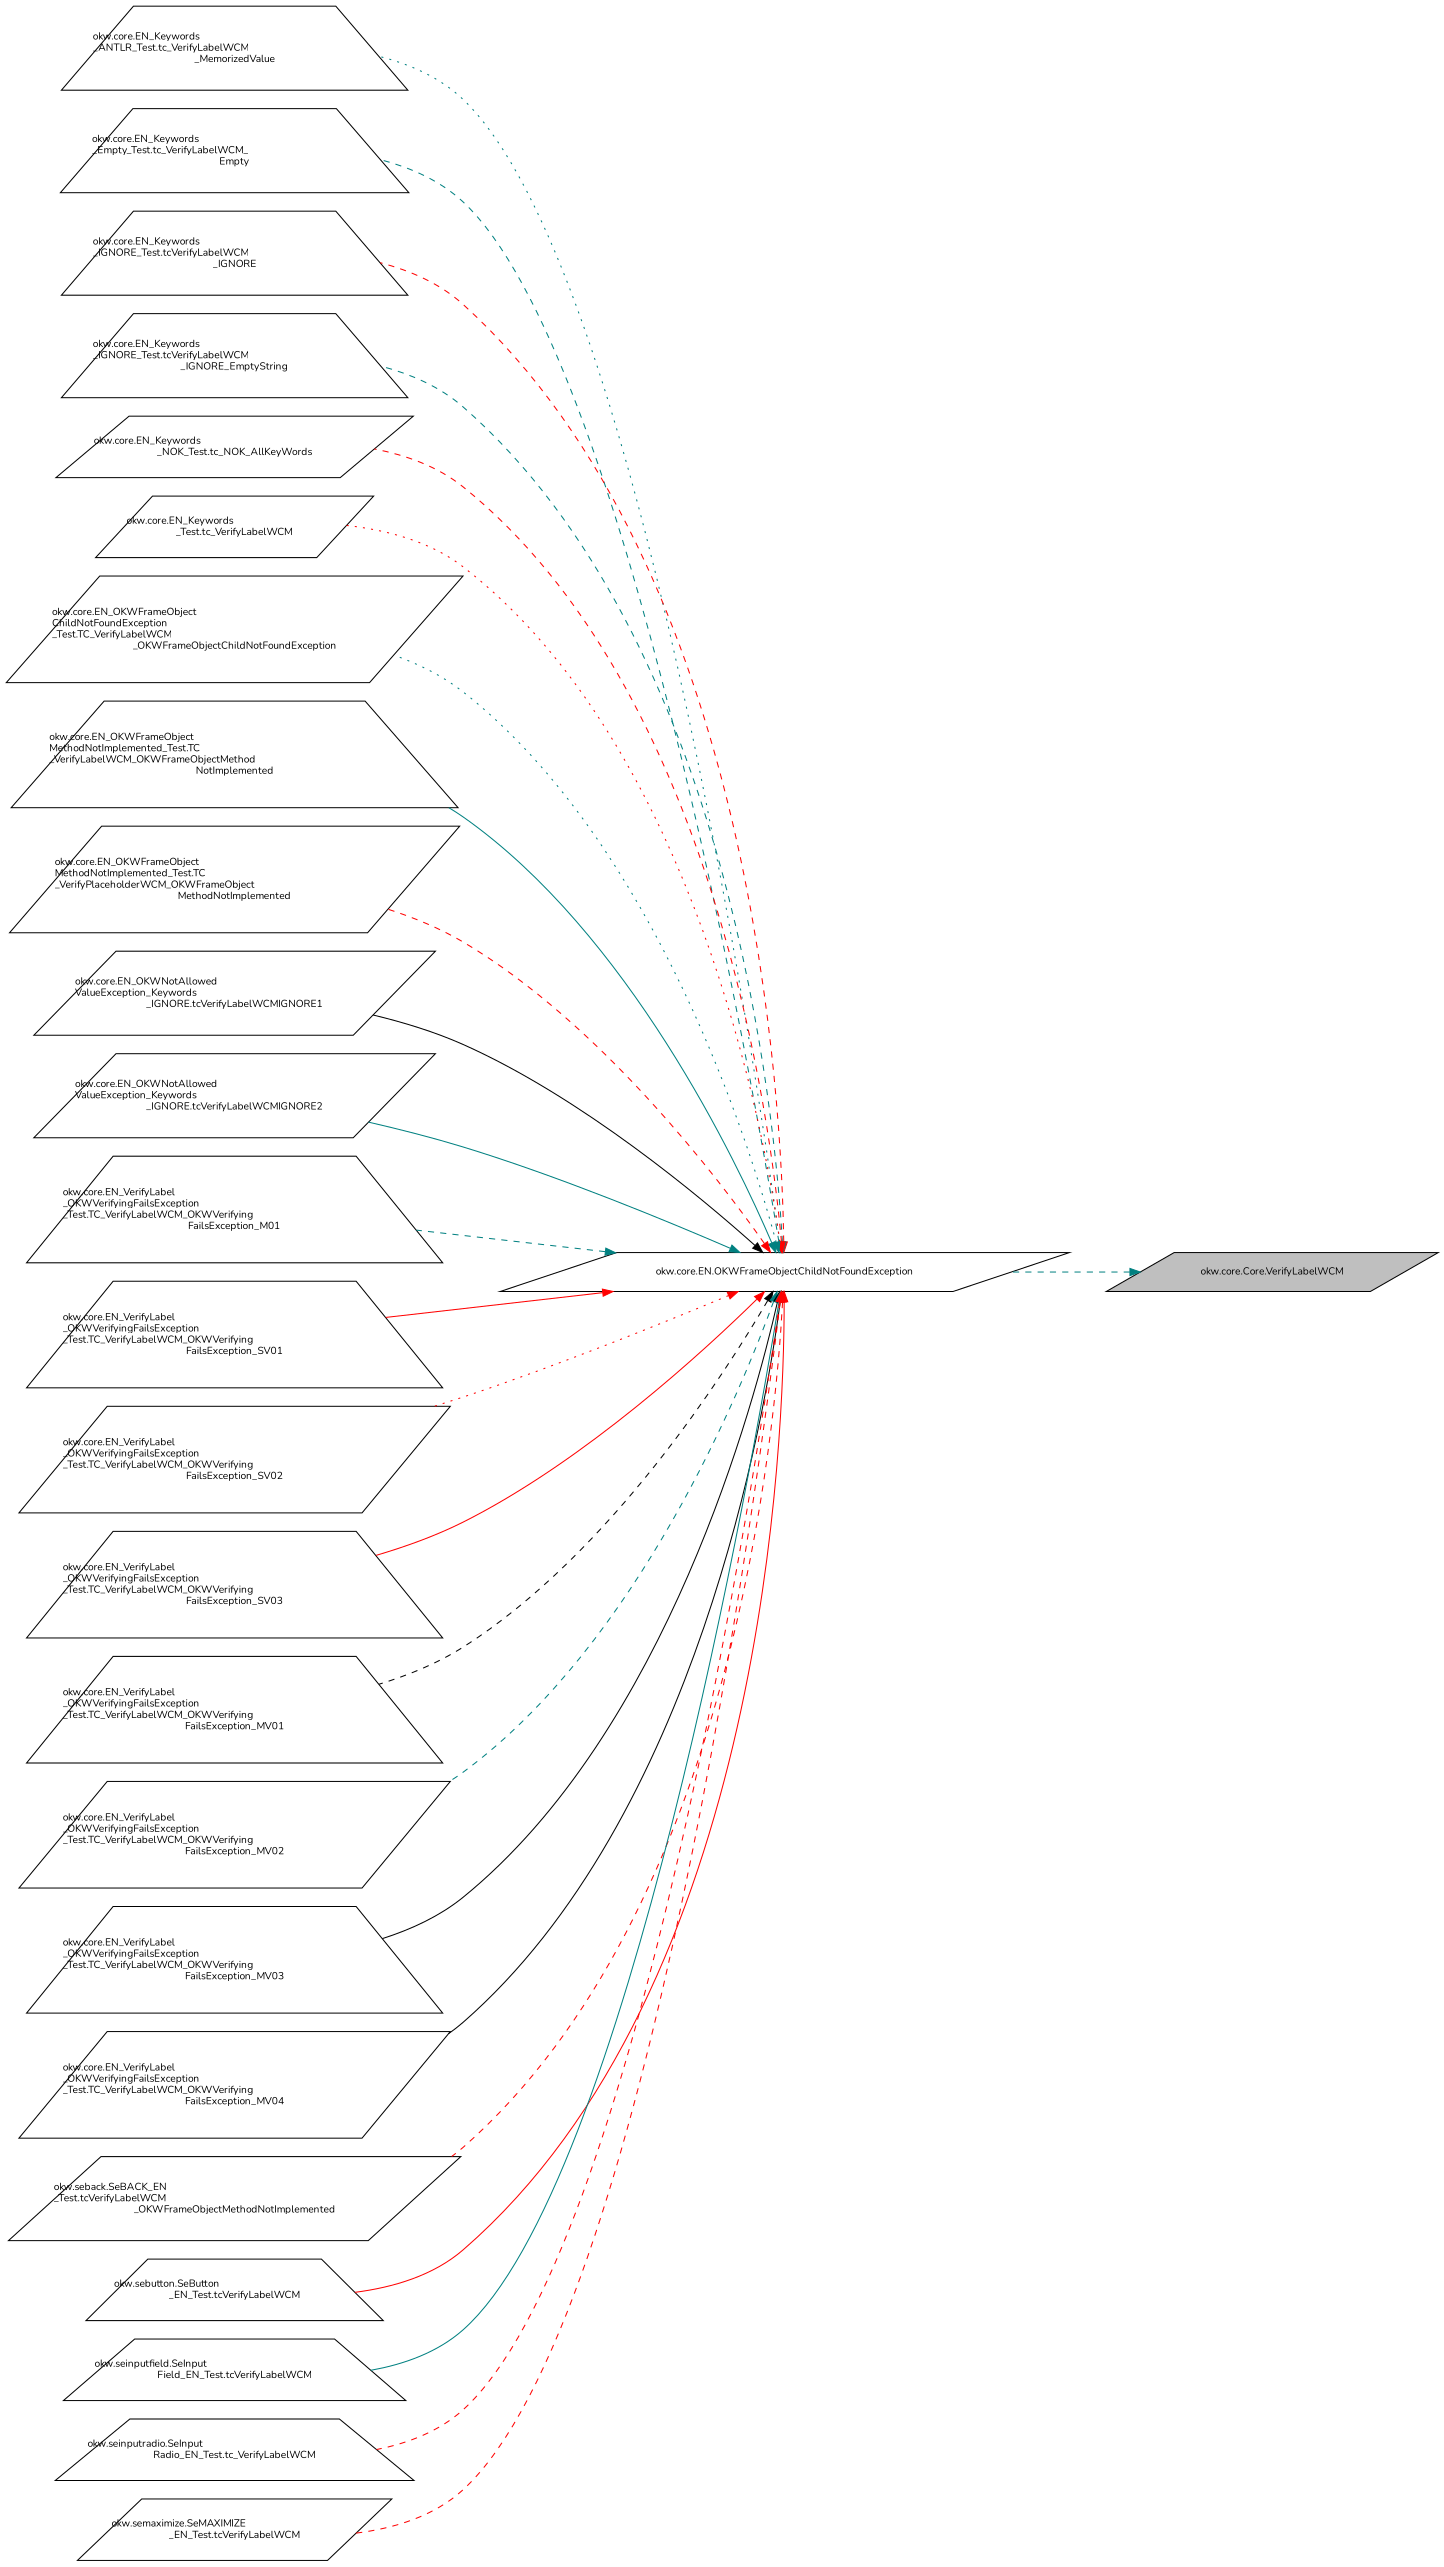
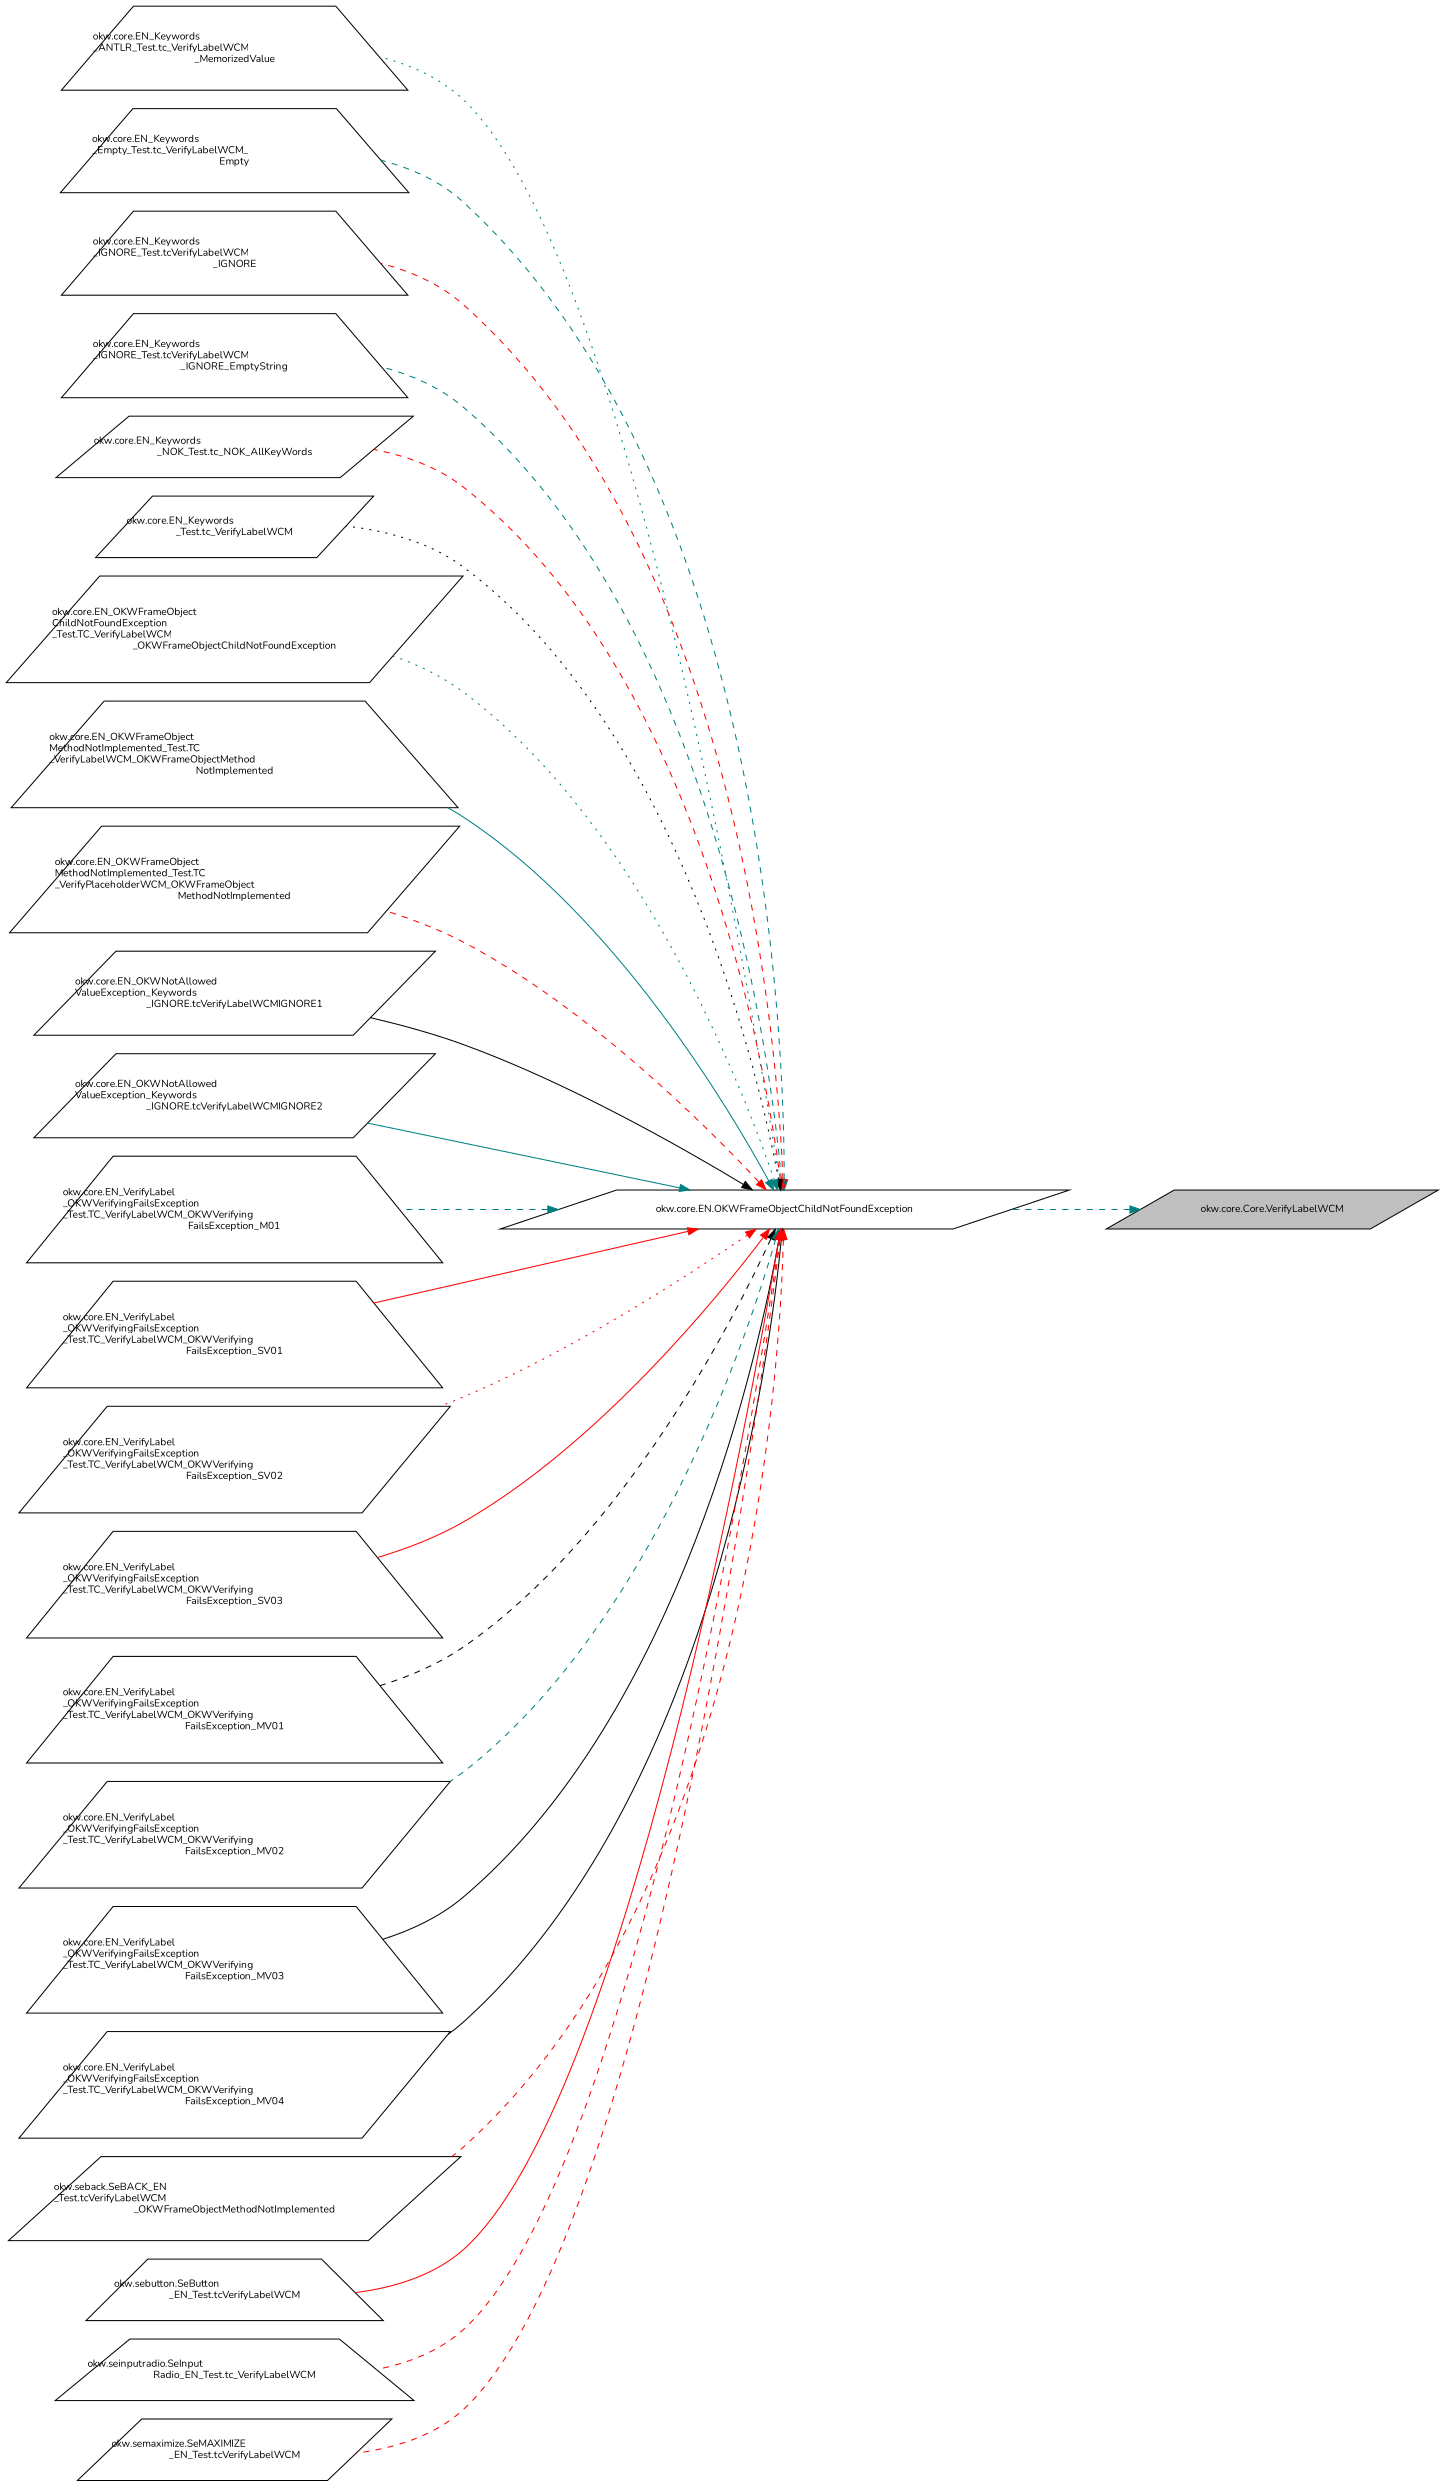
edge "okw.core.EN_Keywords _Test.tc_VerifyLabelWCM" -> "okw.core.EN.OKWFrameObjectChildNotFoundException": color red -> black
node "okw.seinputfield.SeInput Field_EN_Test.tcVerifyLabelWCM": removed
